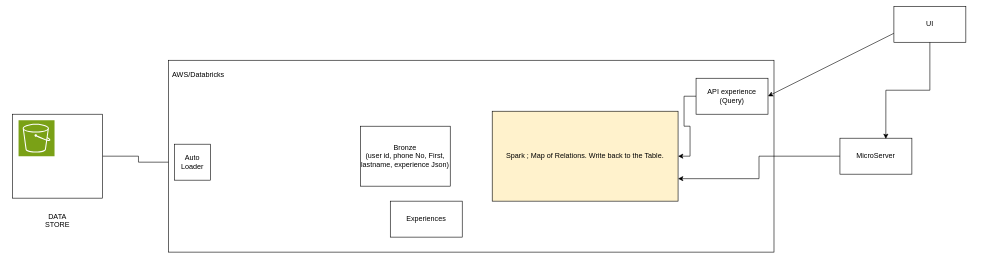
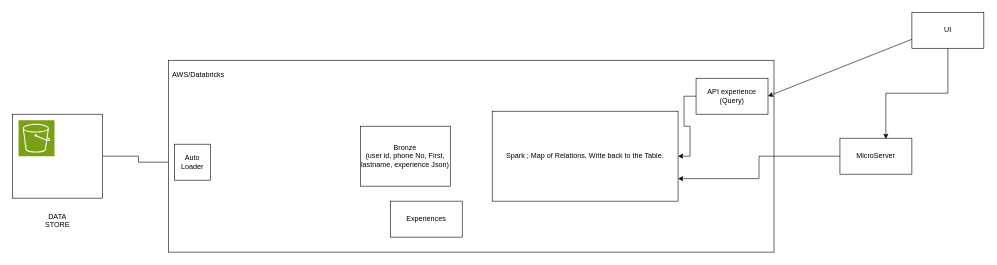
node "UI": moved (930, 24) -> (948, 30)
node "Spark ; Map of Relations. Write back to the Table.": fillcolor #fff2cc -> #ffffff
